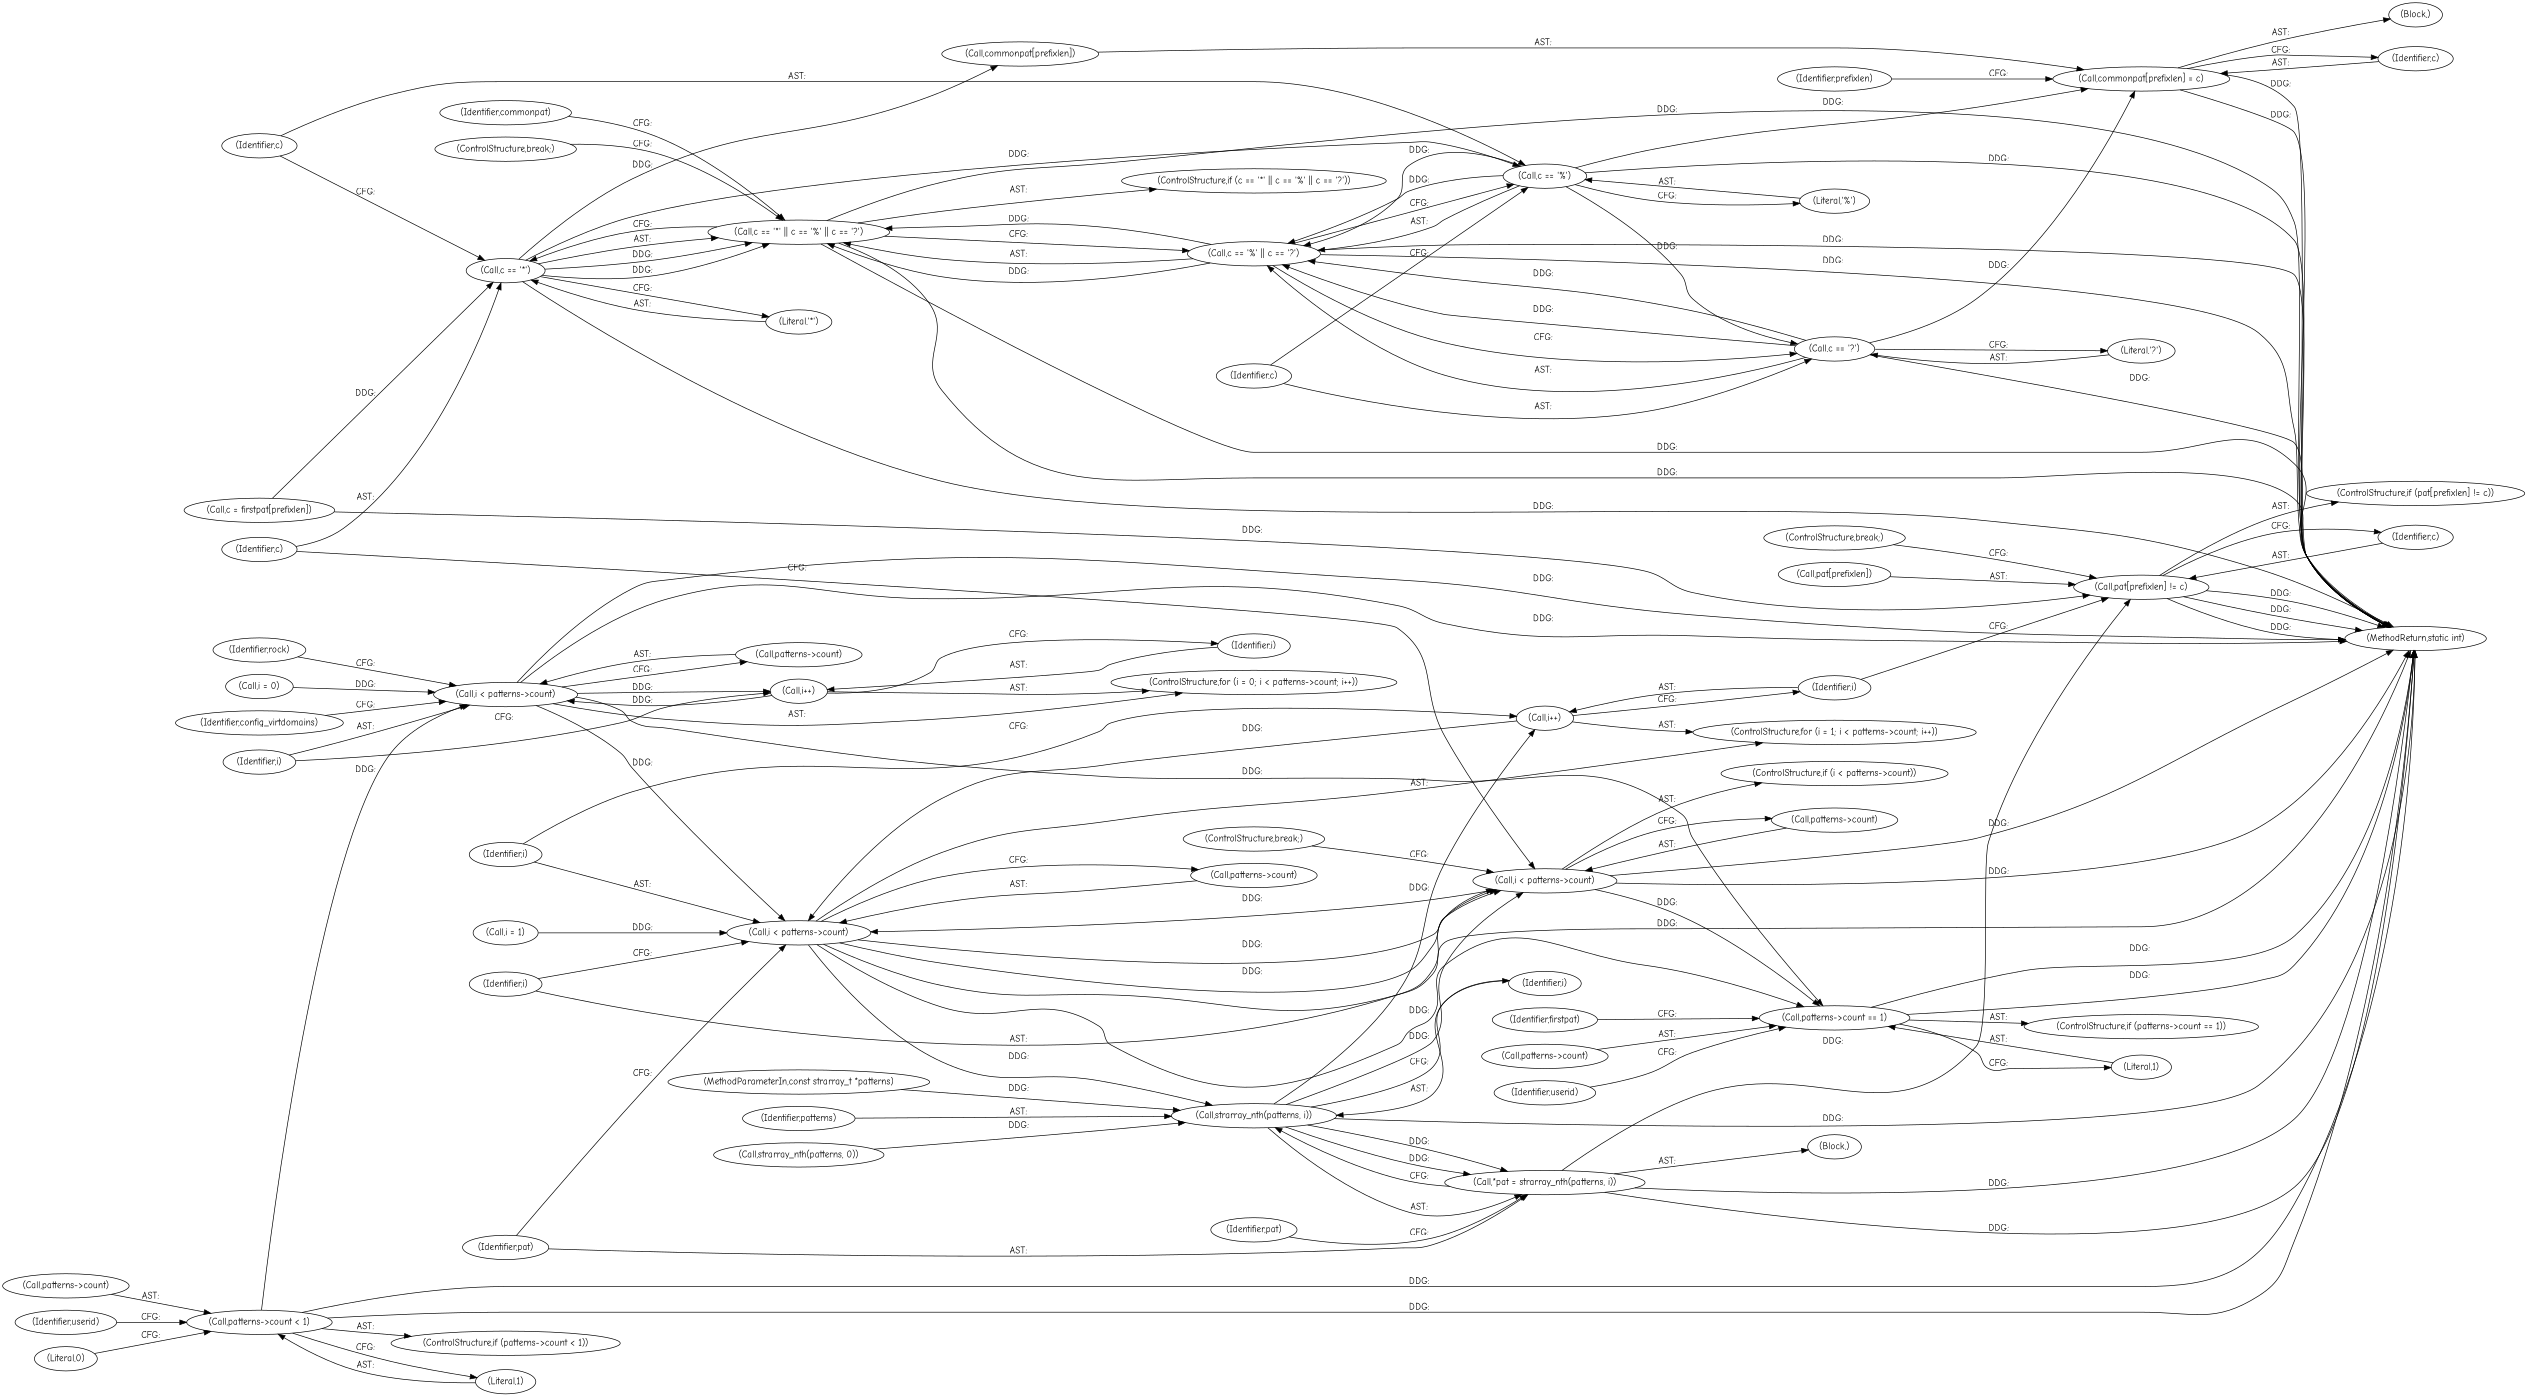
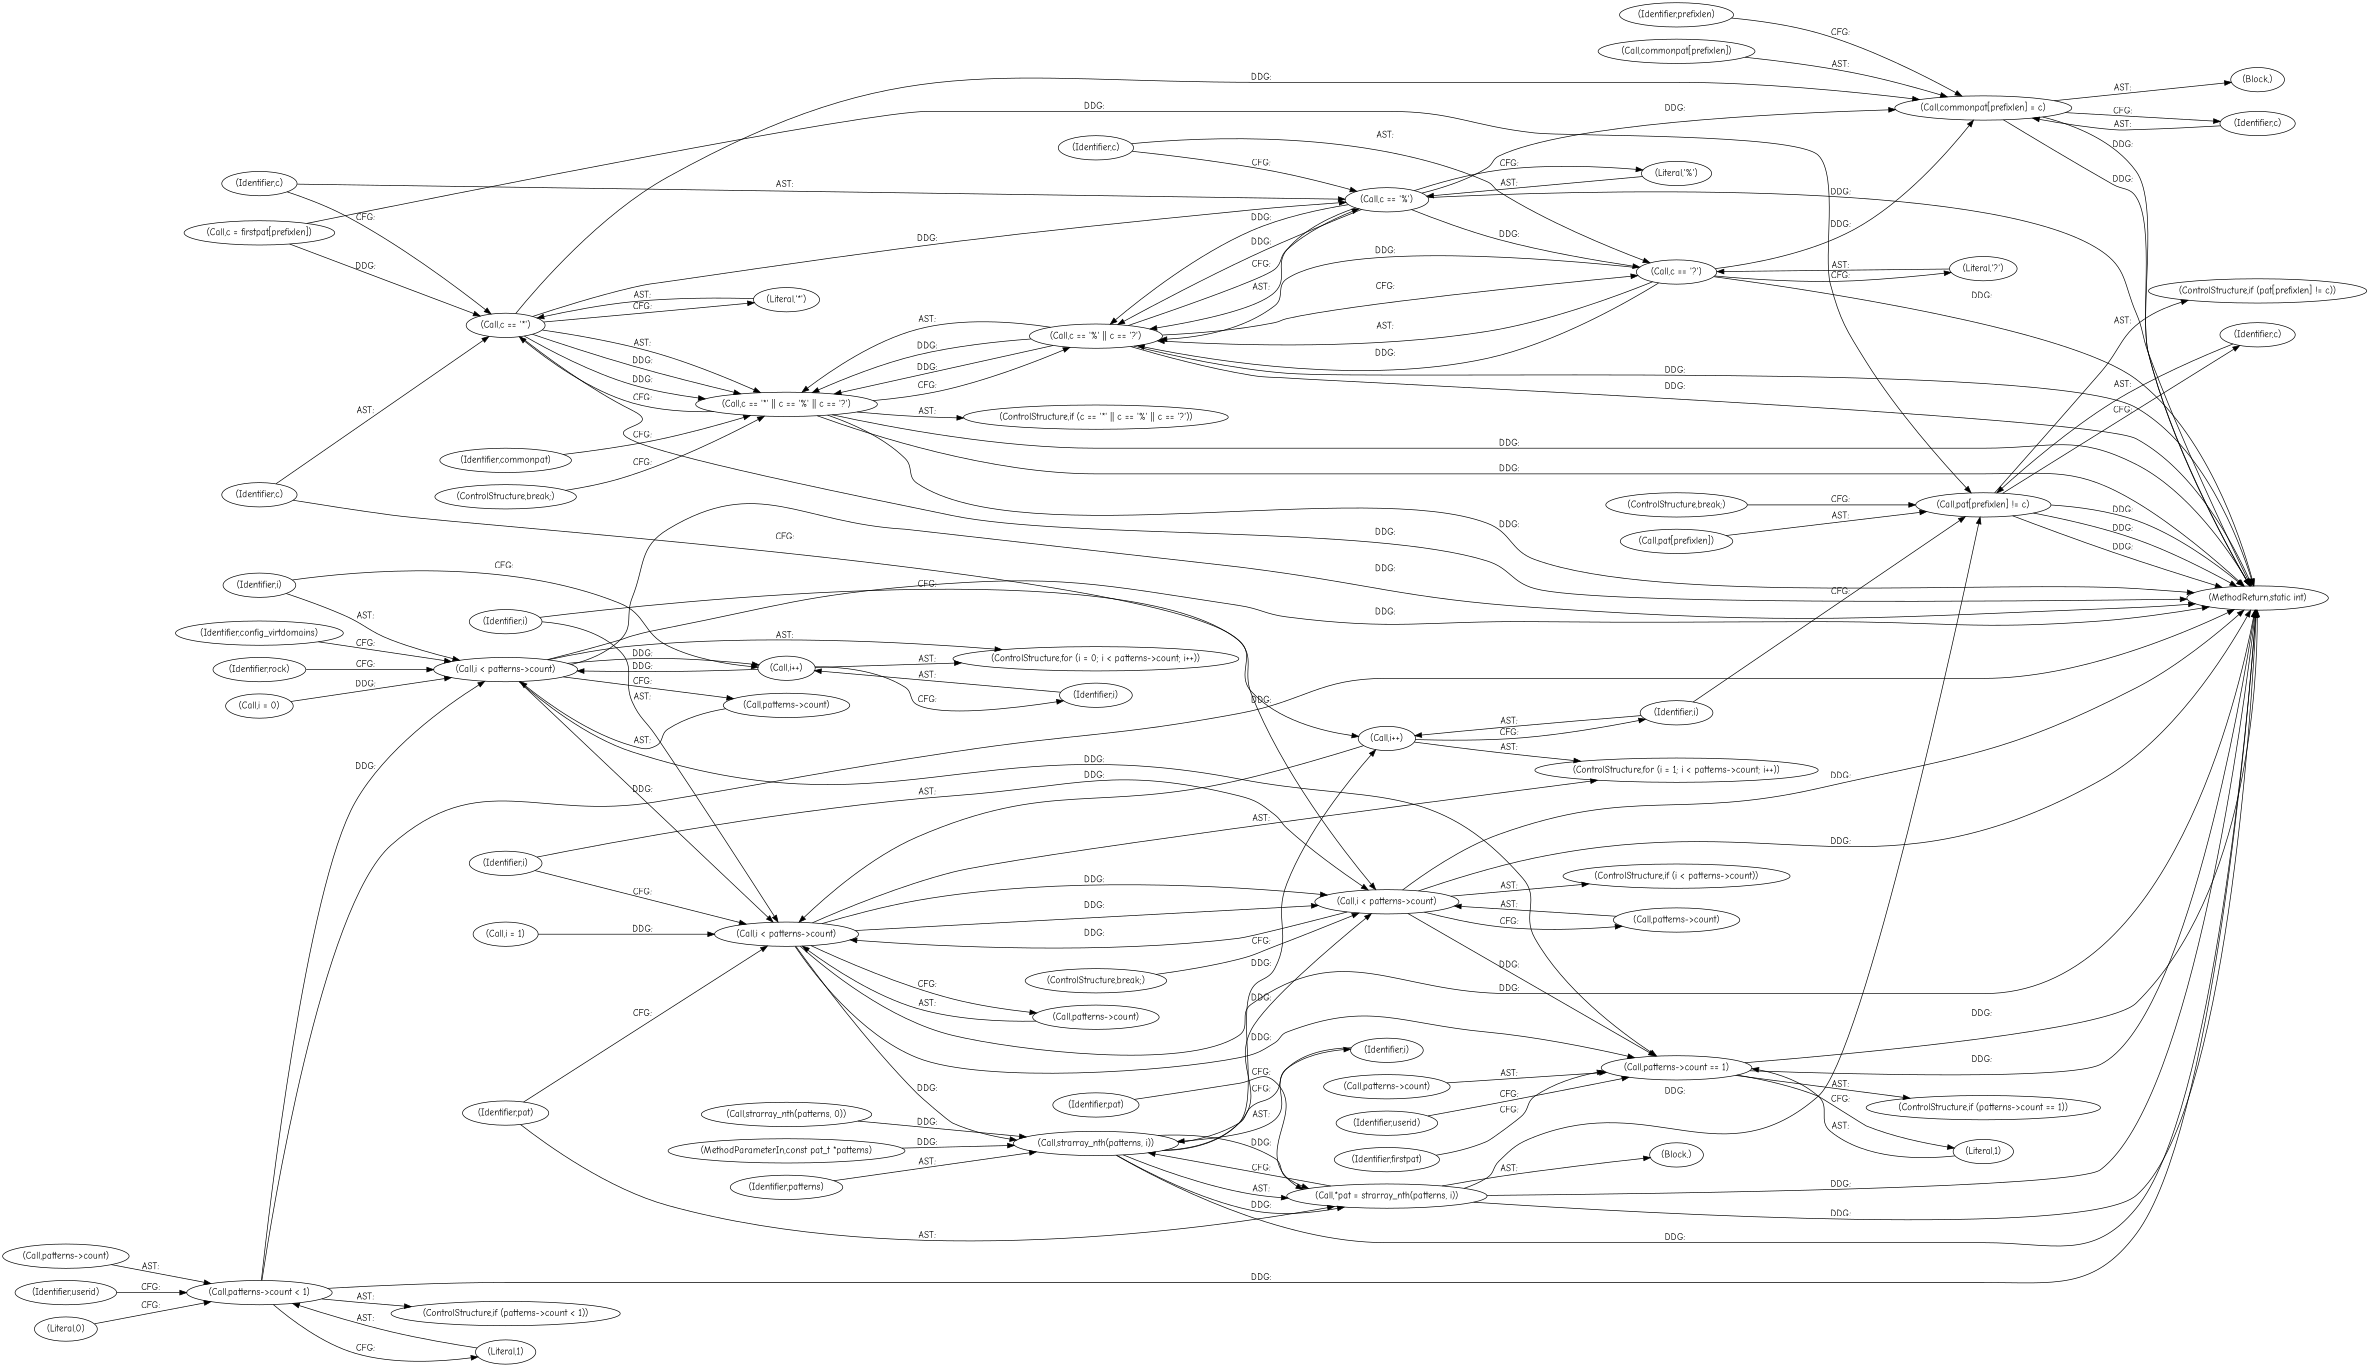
edge "(Call,c == '*')" -> "(Call,commonpat[prefixlen])": now "(Call,c == '*')" -> "(Call,commonpat[prefixlen] = c)"
node "(MethodParameterIn,const strarray_t *patterns)": label "(MethodParameterIn,const strarray_t *patterns)" -> "(MethodParameterIn,const pat_t *patterns)"
